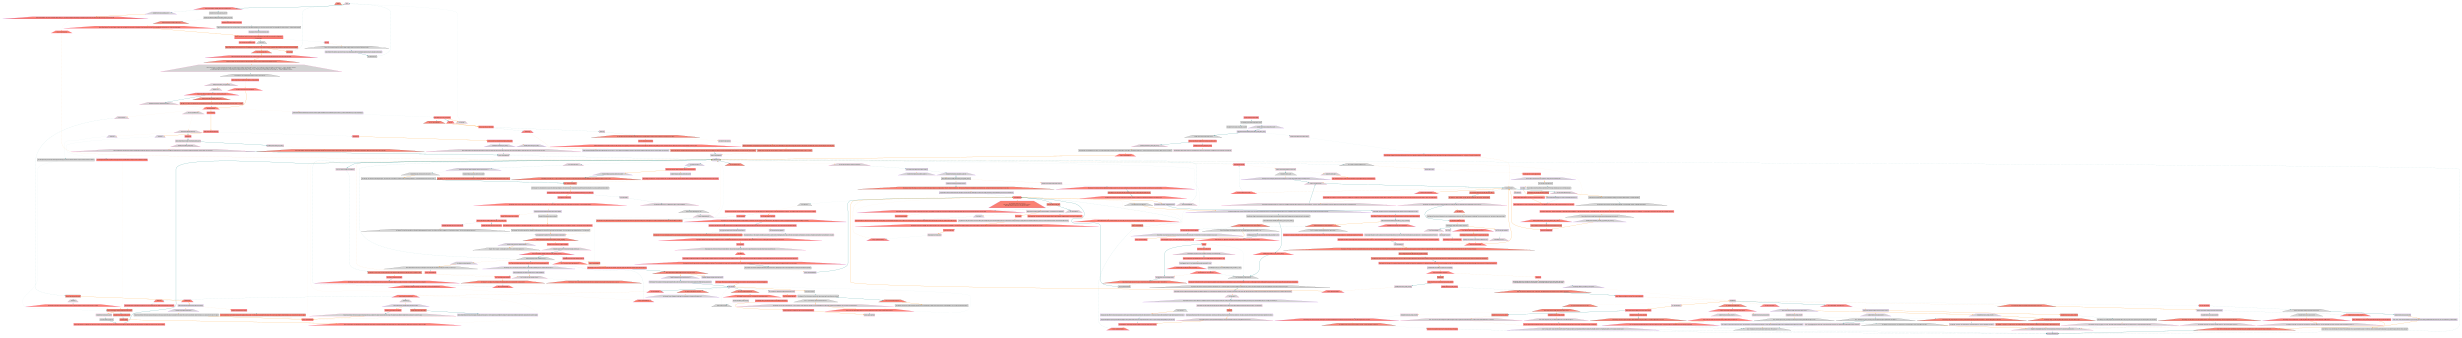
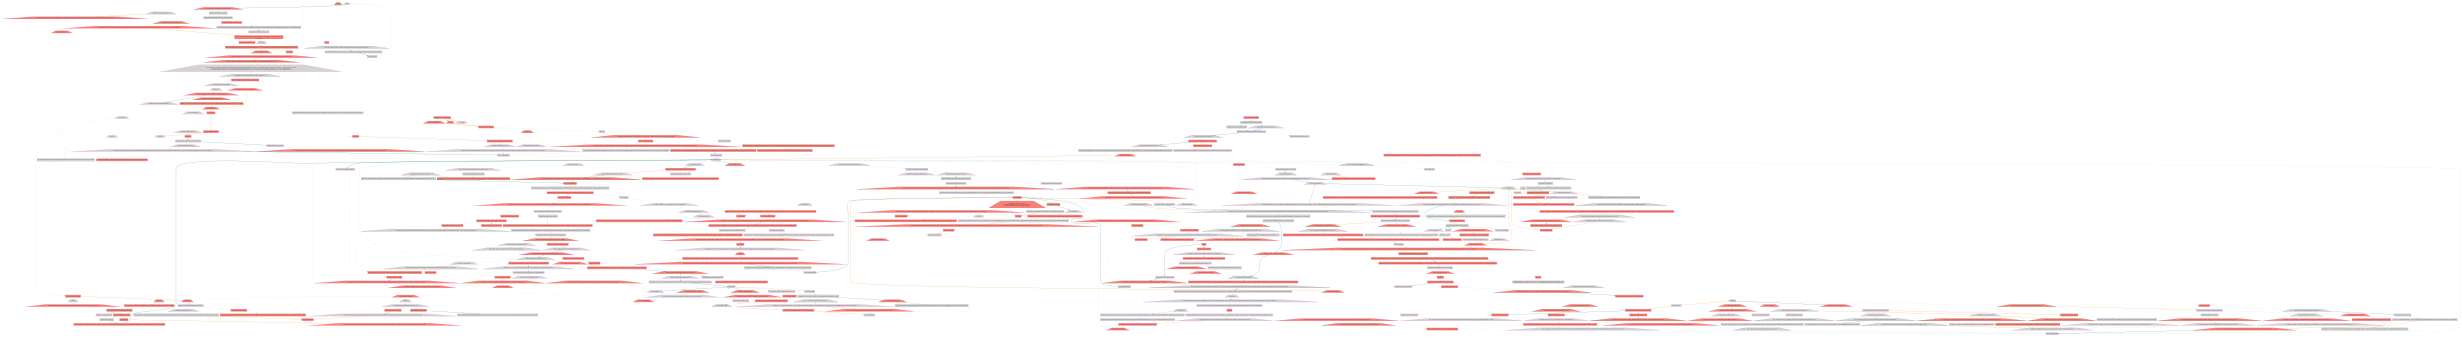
node "You: It's compassion.": fillcolor salmon -> lightgrey
